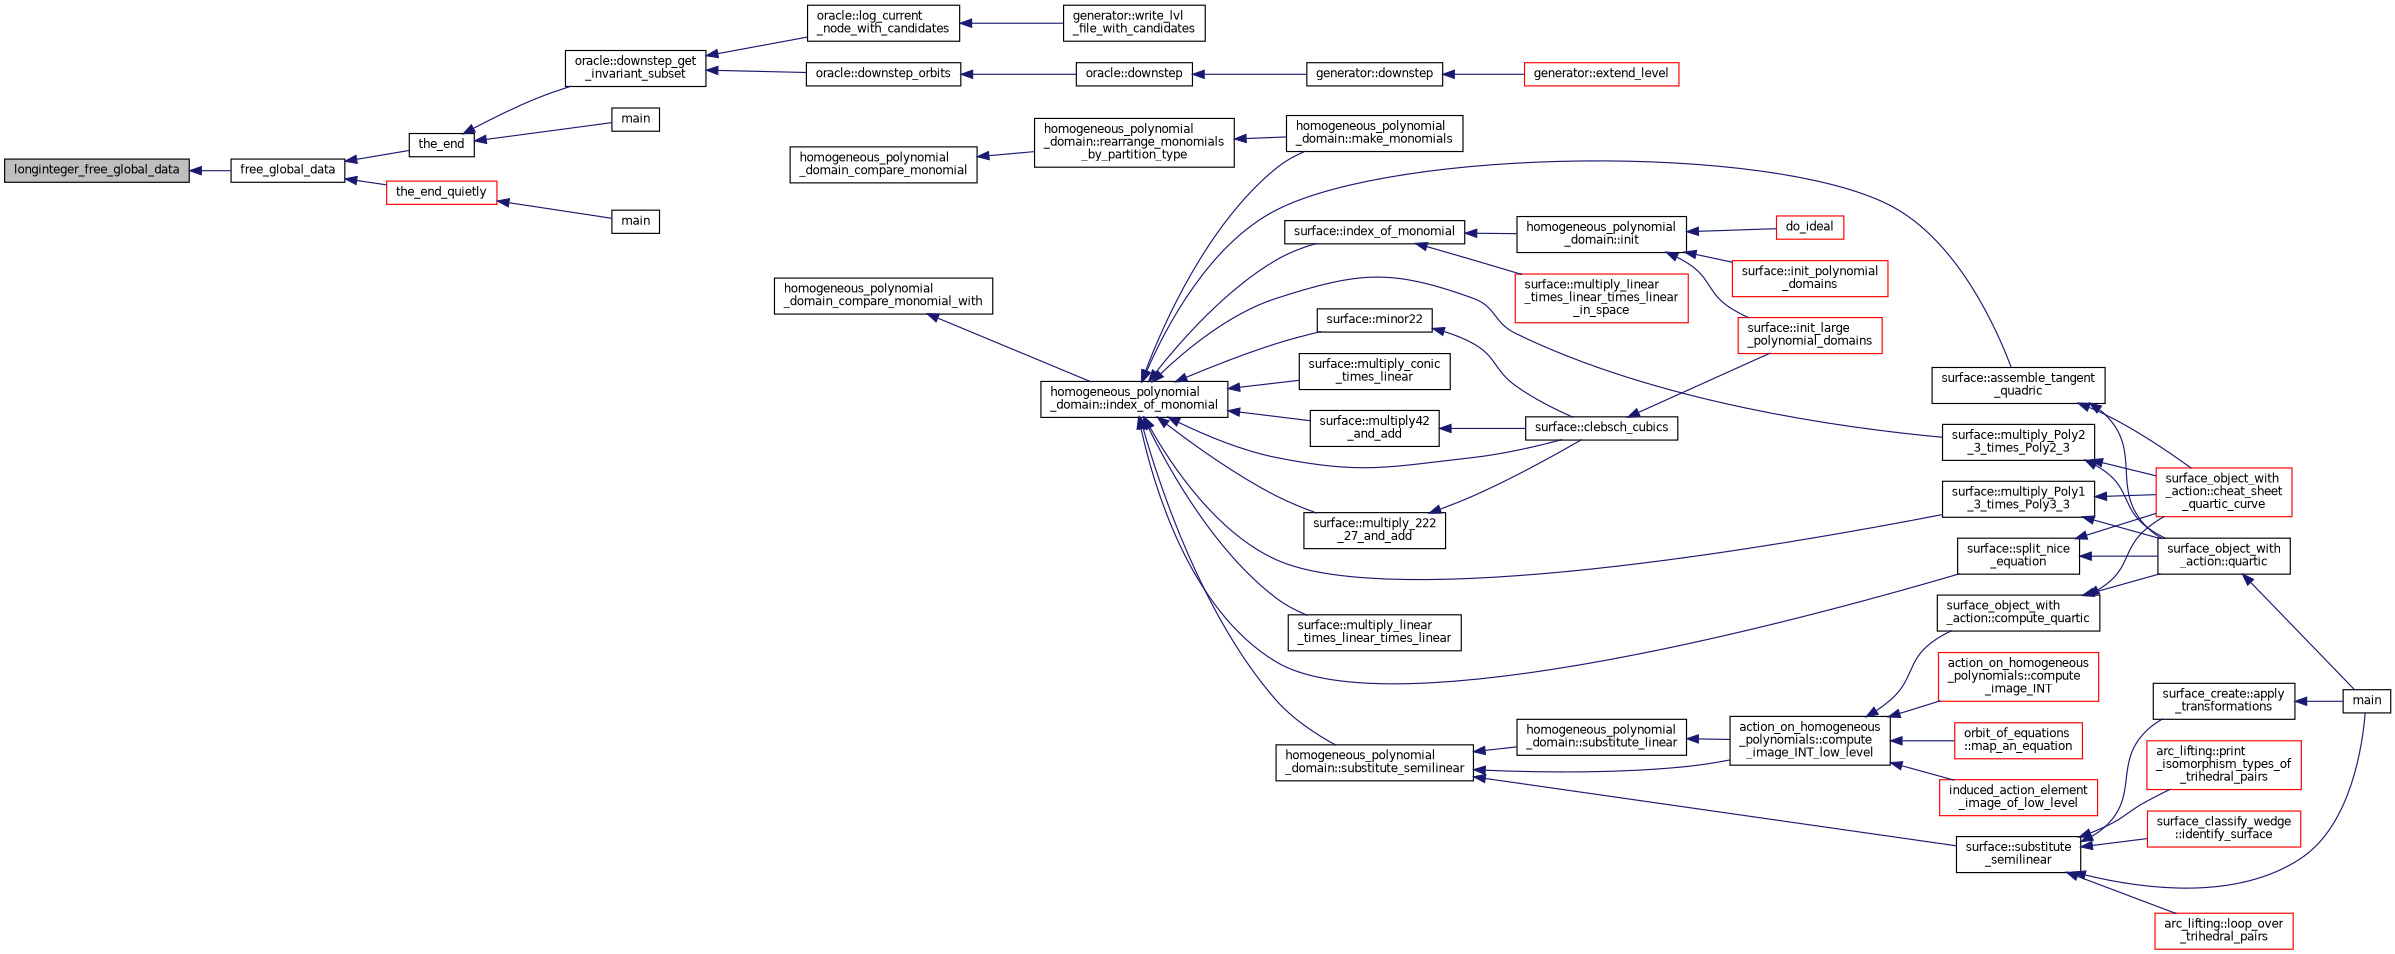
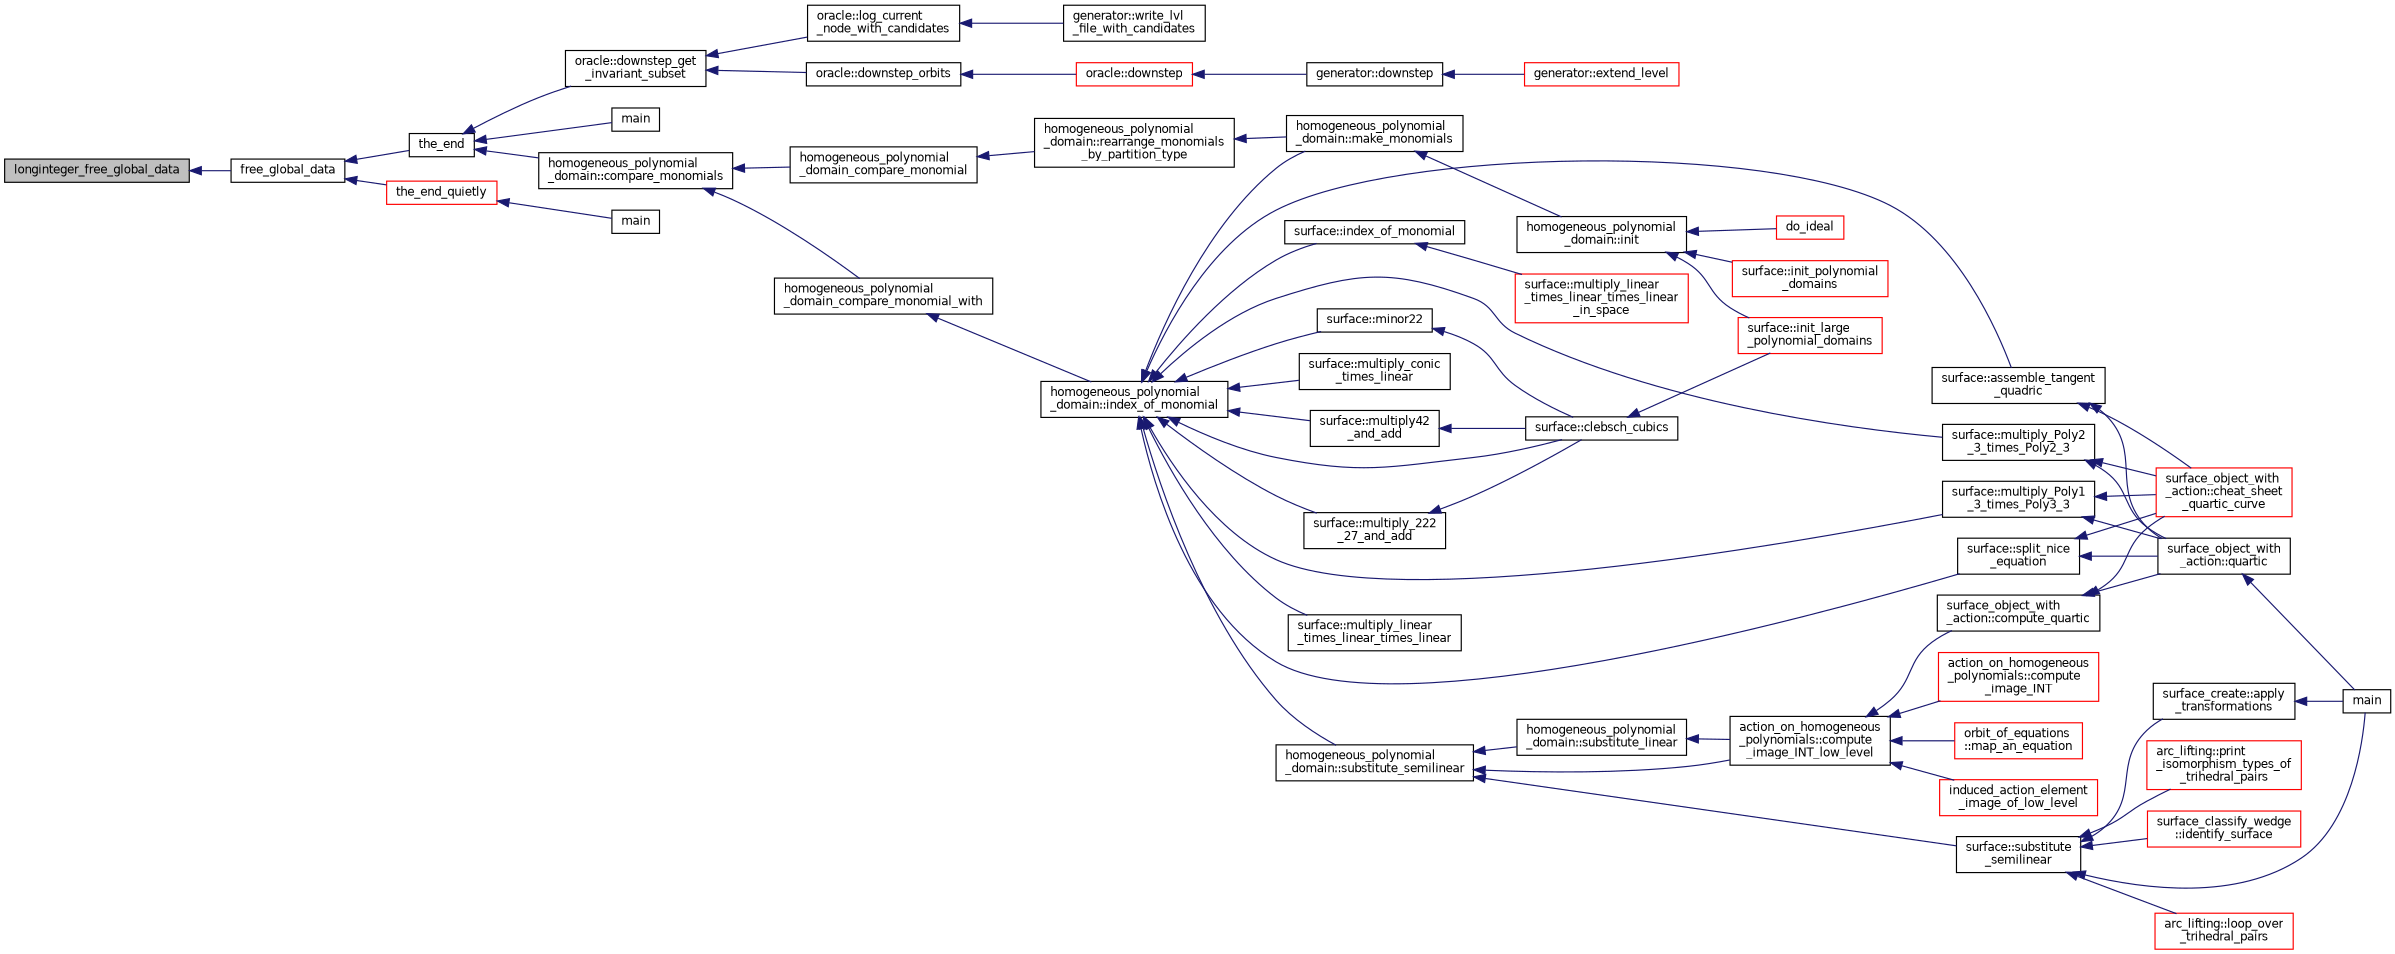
node "oracle::downstep": color black -> red
node "homogeneous_polynomial _domain::compare_monomials": added
edge "homogeneous_polynomial _domain::init" -> "surface::index_of_monomial": now "homogeneous_polynomial _domain::init" -> "homogeneous_polynomial _domain::make_monomials"
